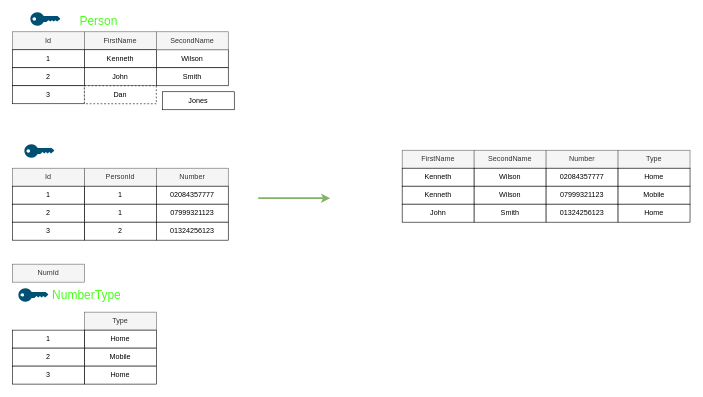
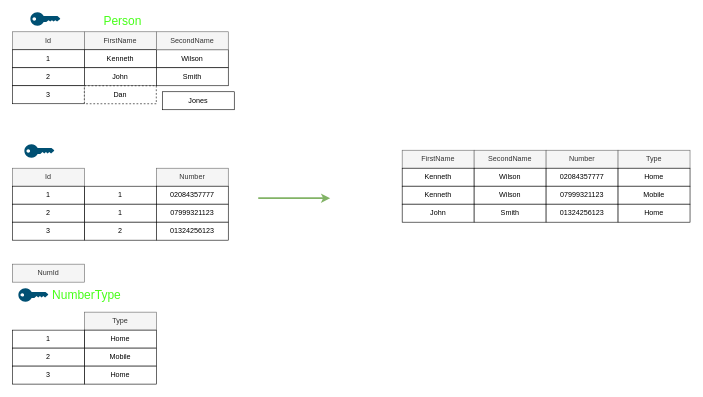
node "Person": moved (99, 20) -> (123, 20)
node "PersonId": removed
